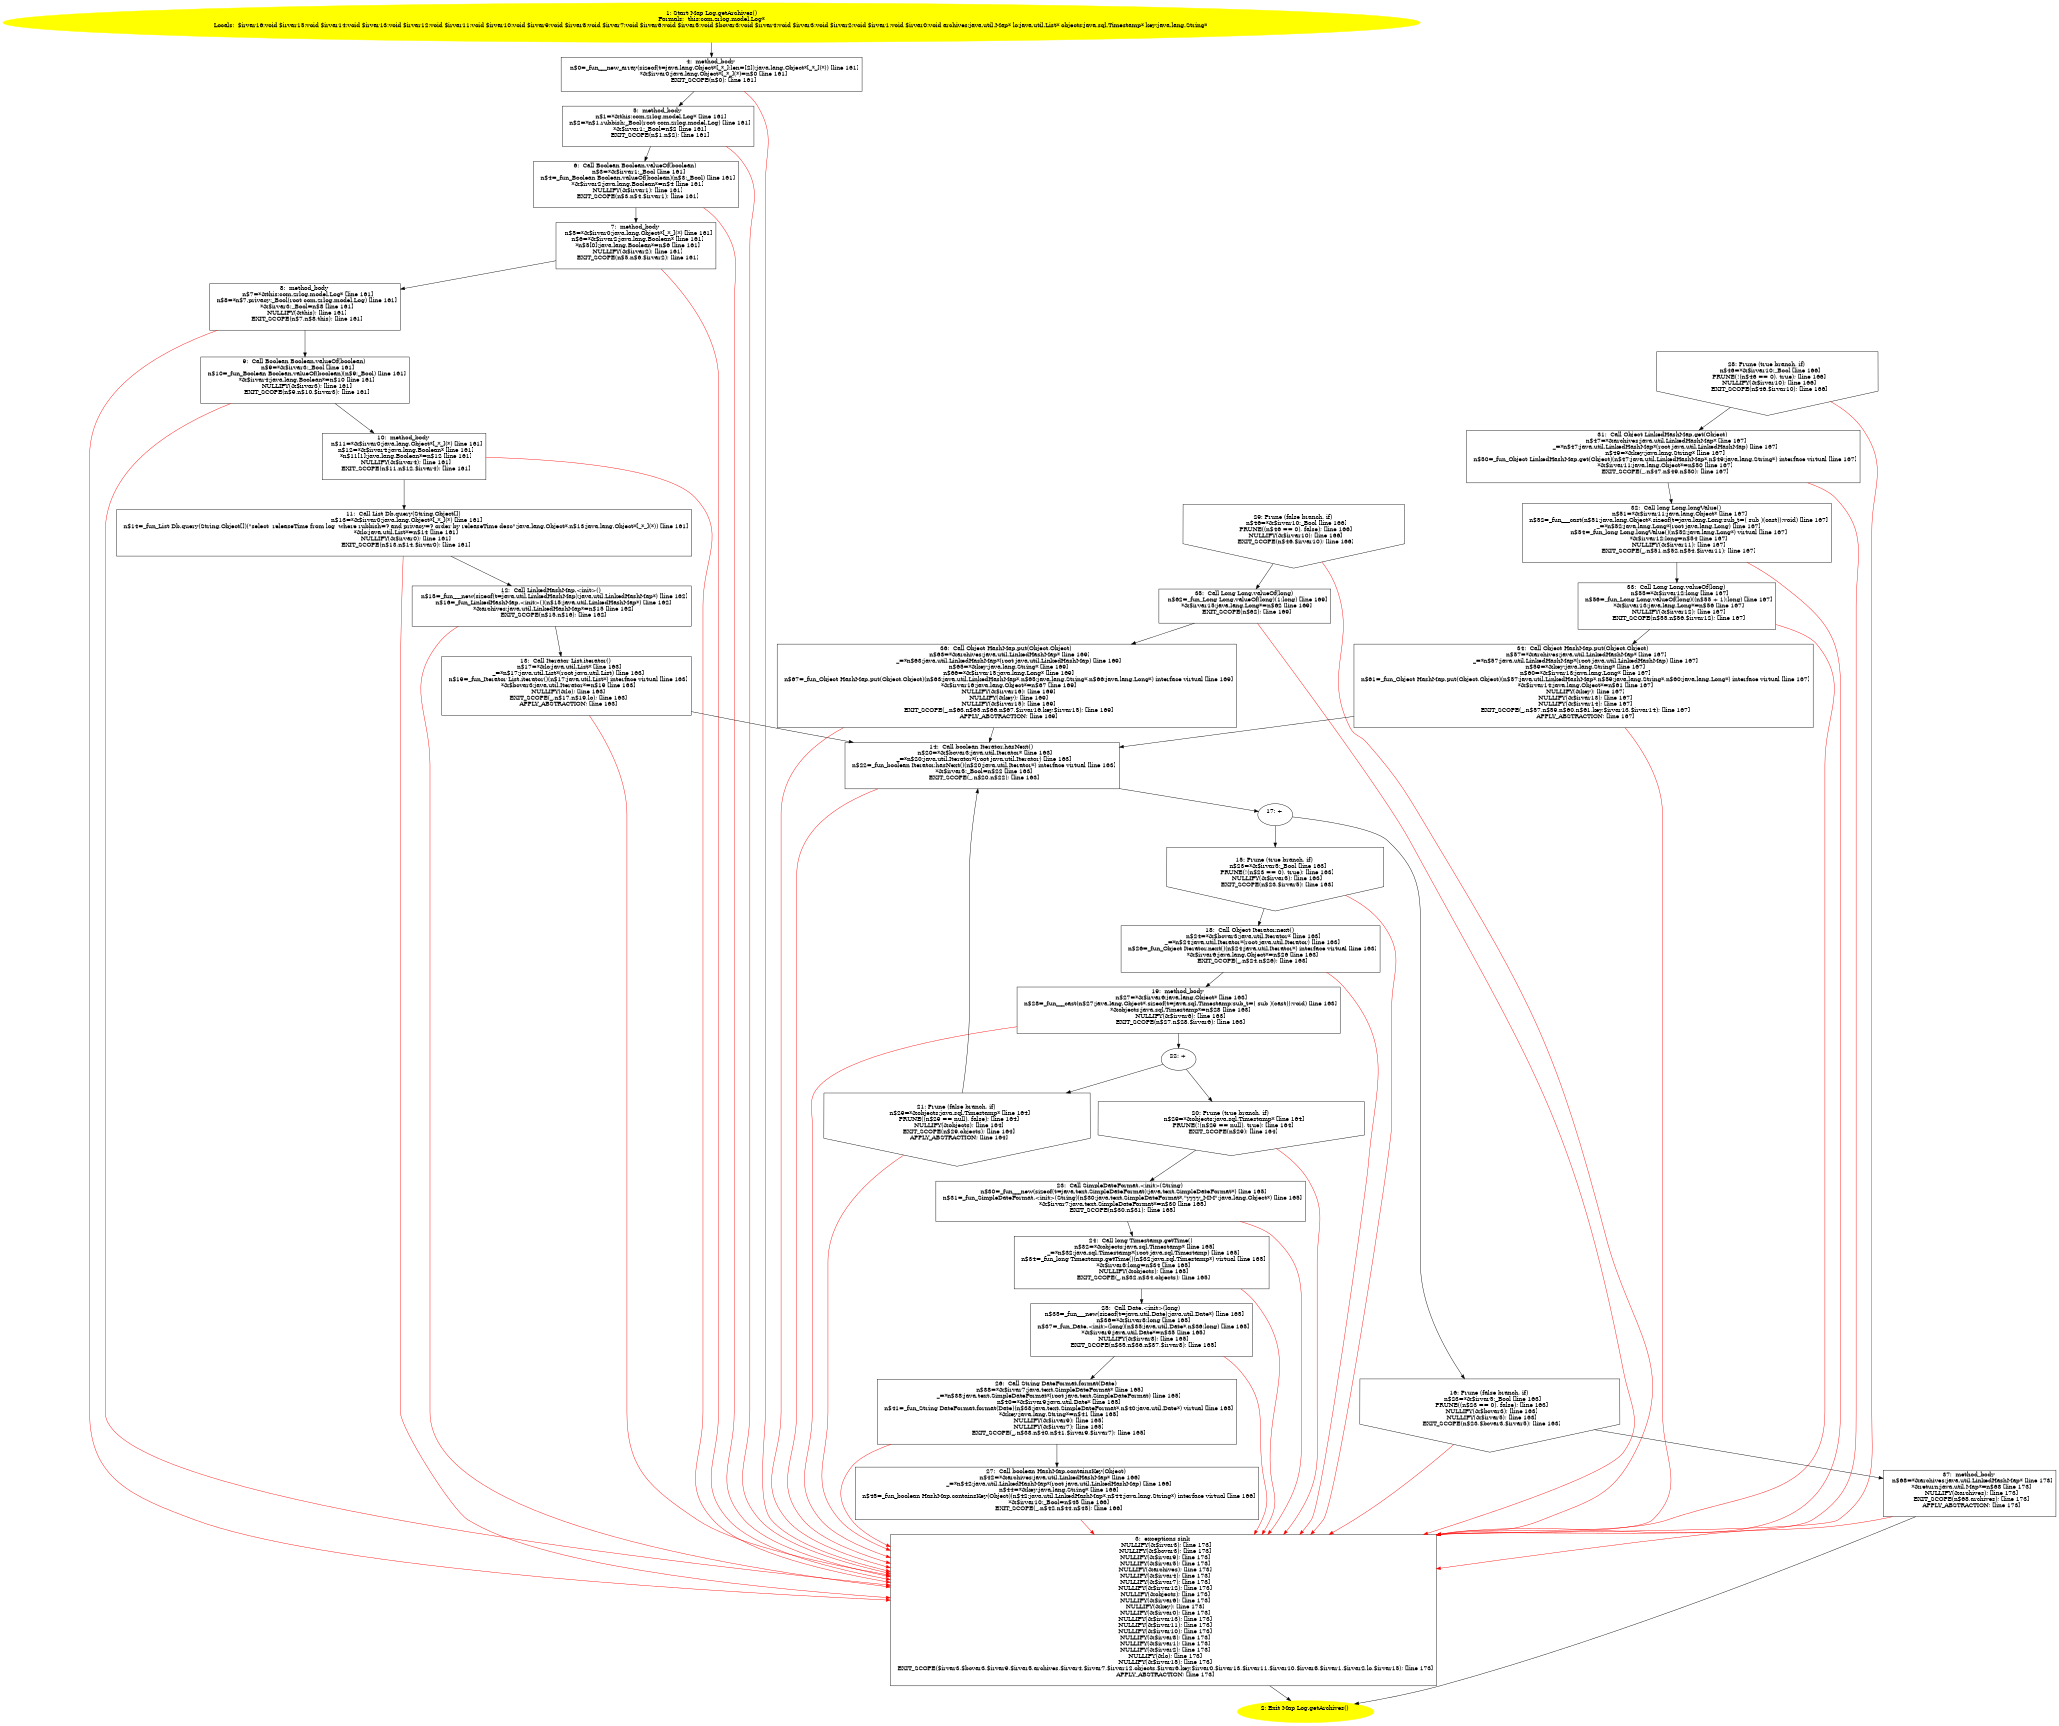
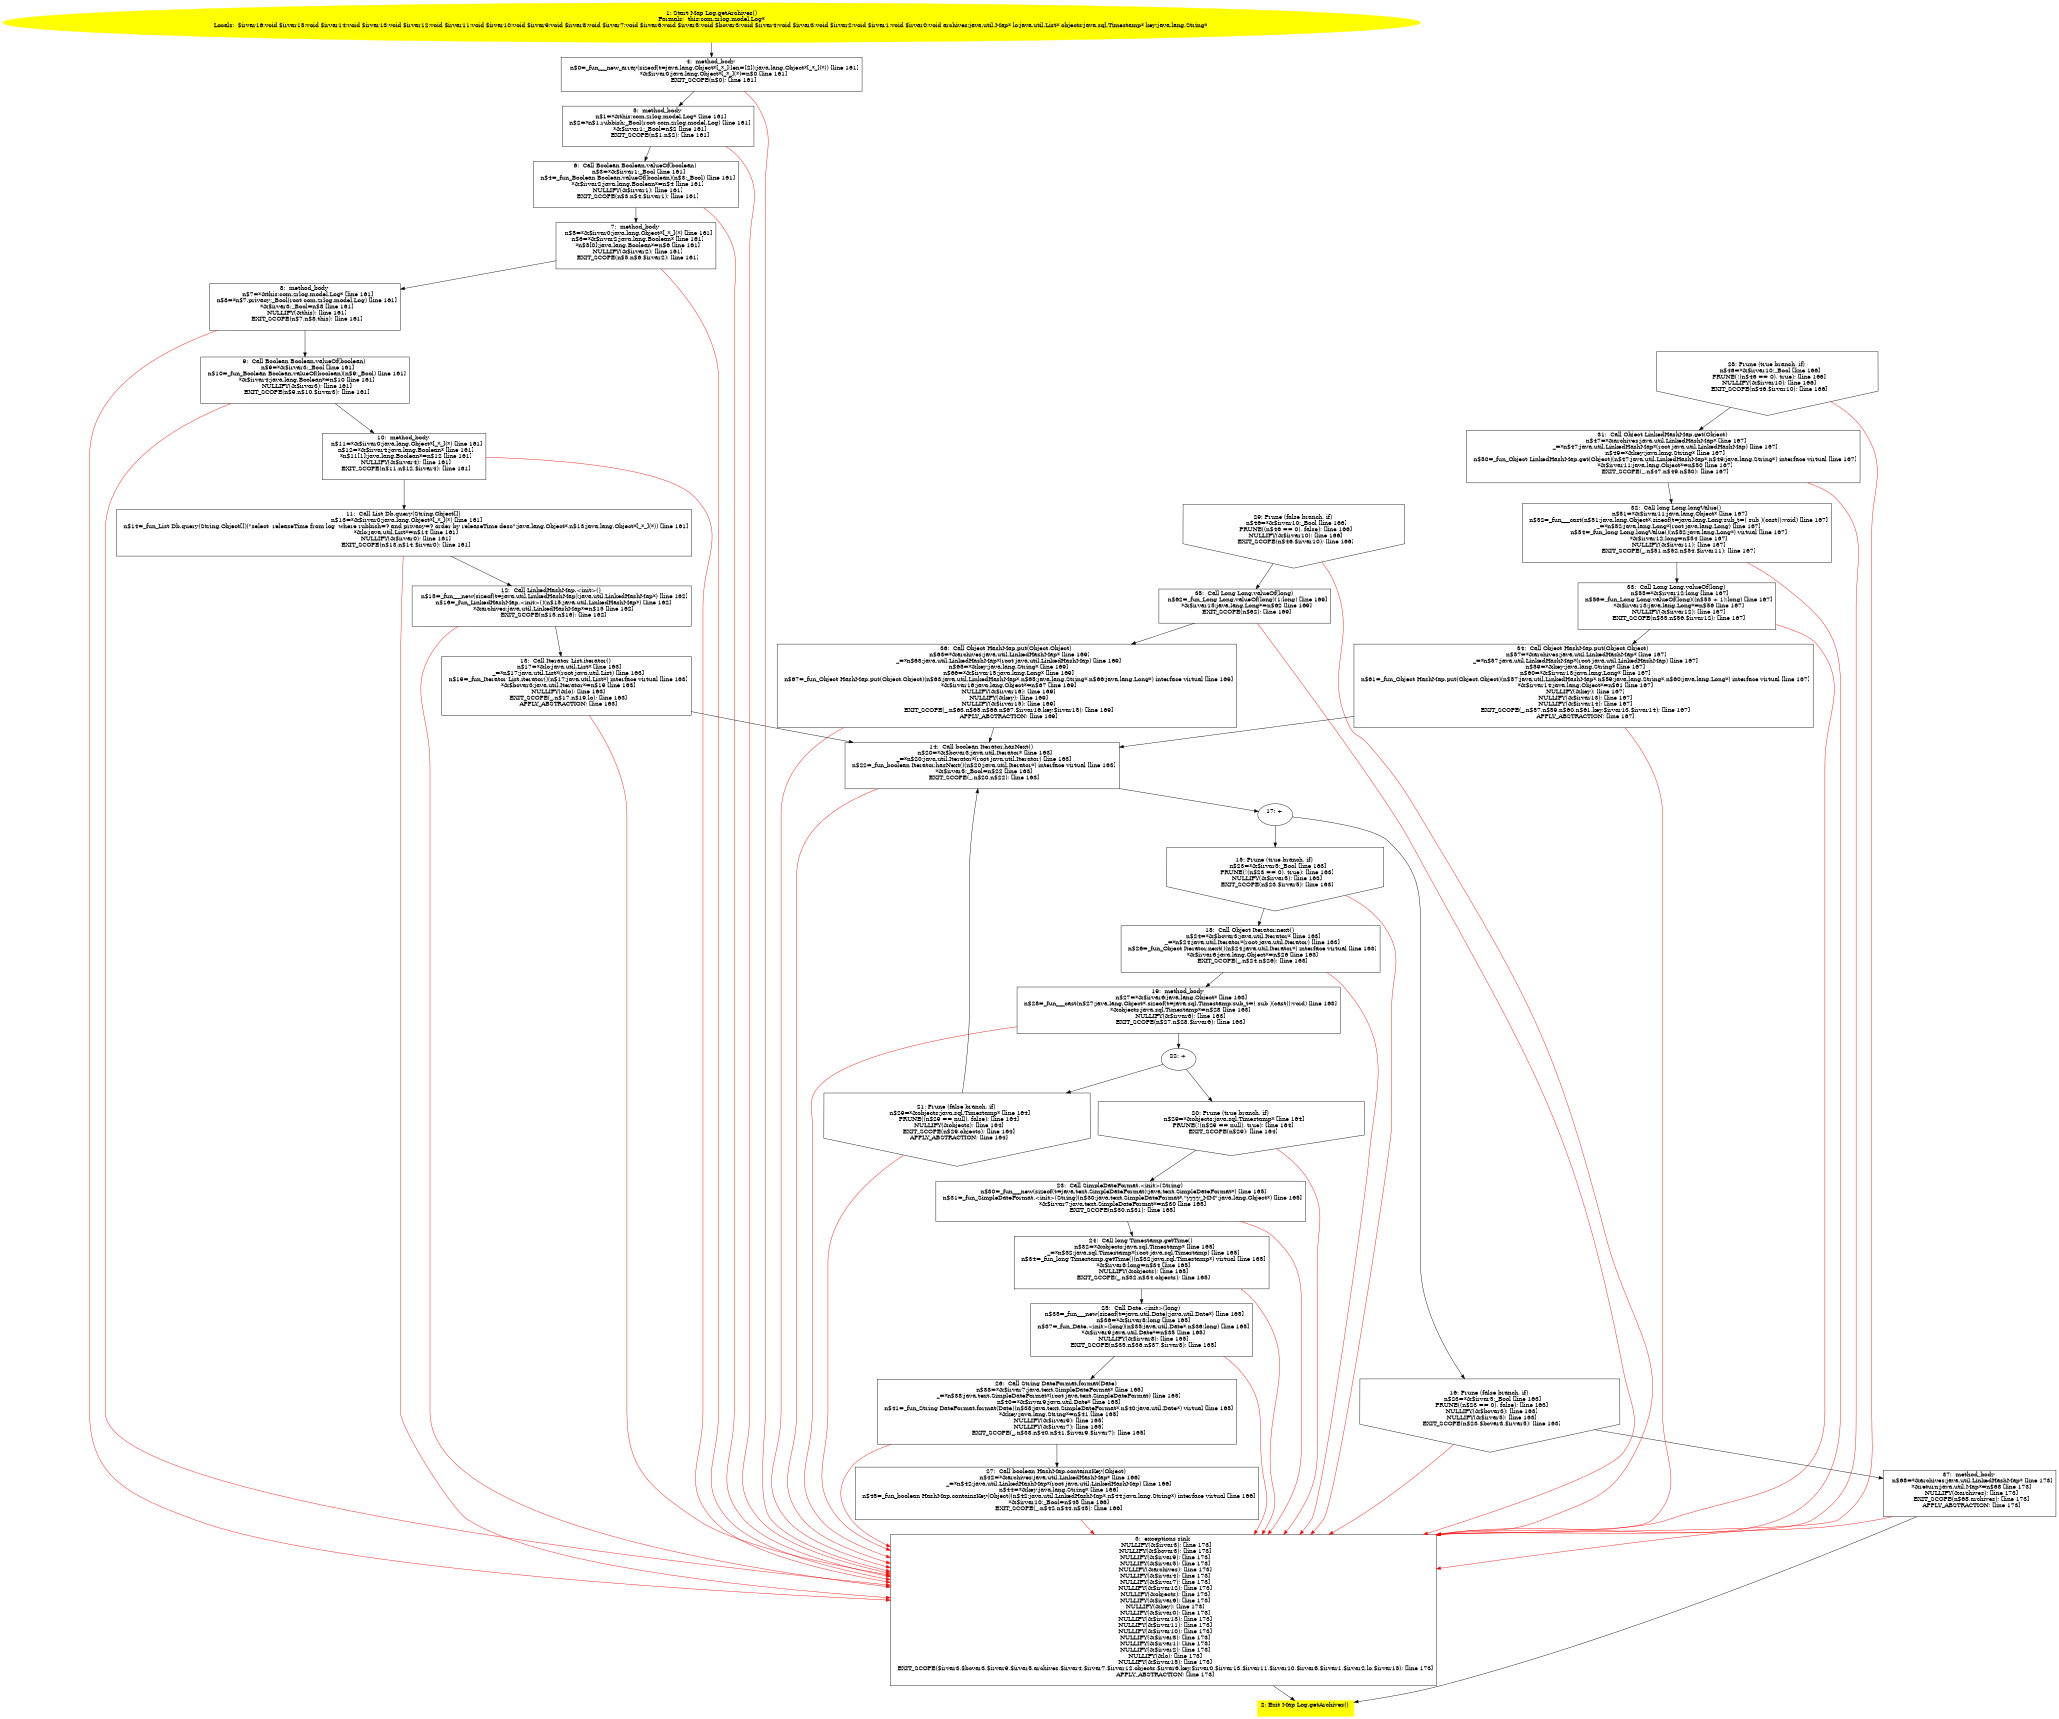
node "2: Exit Map Log.getArchives()": shape ellipse -> box
